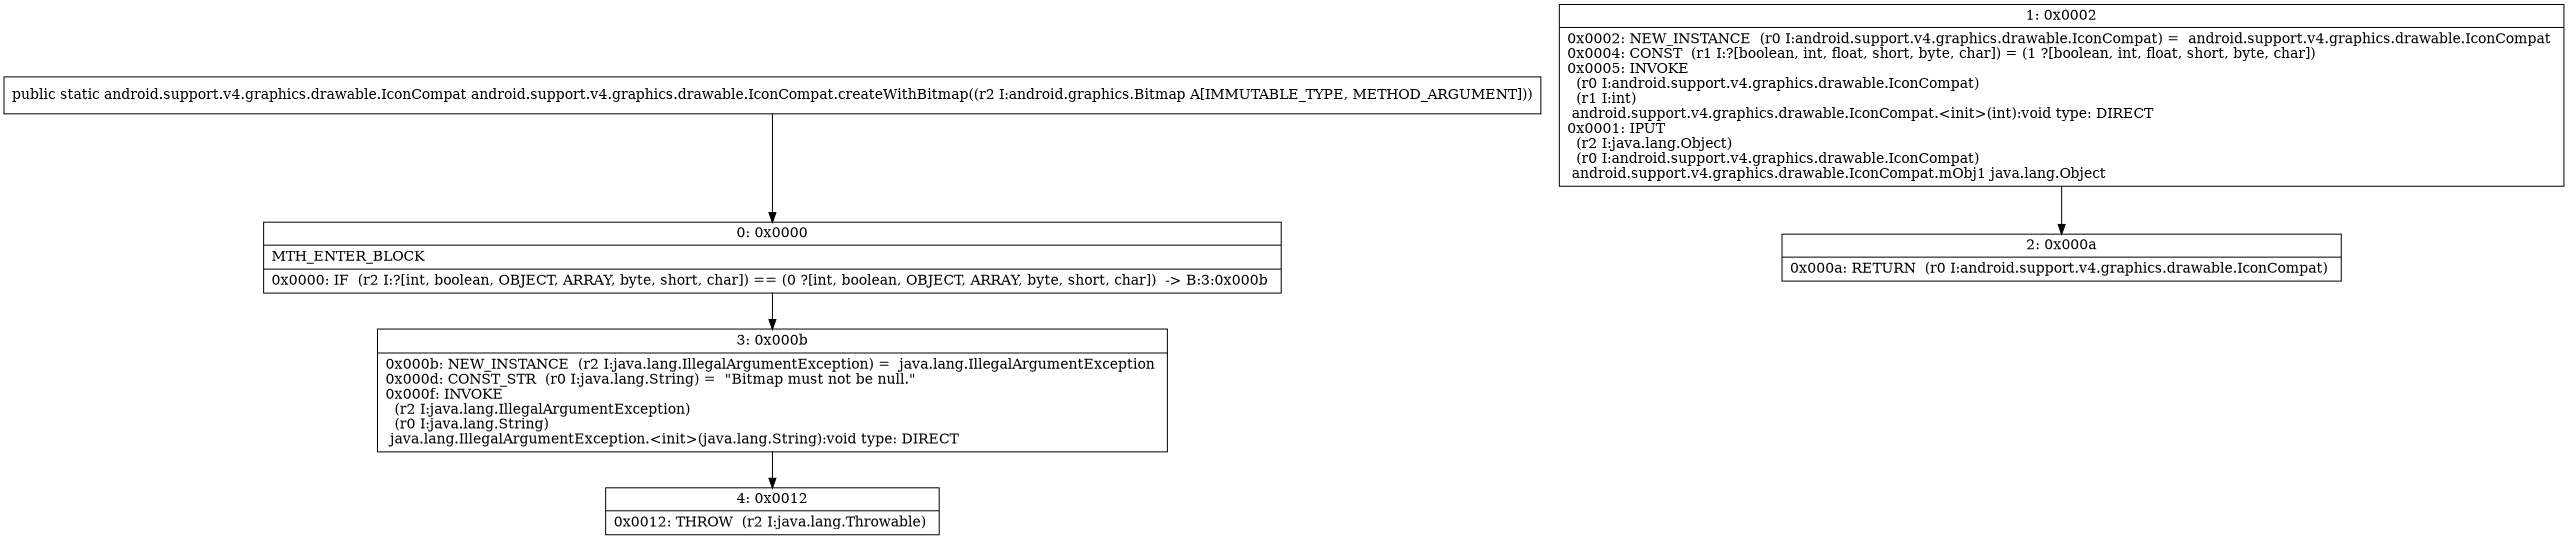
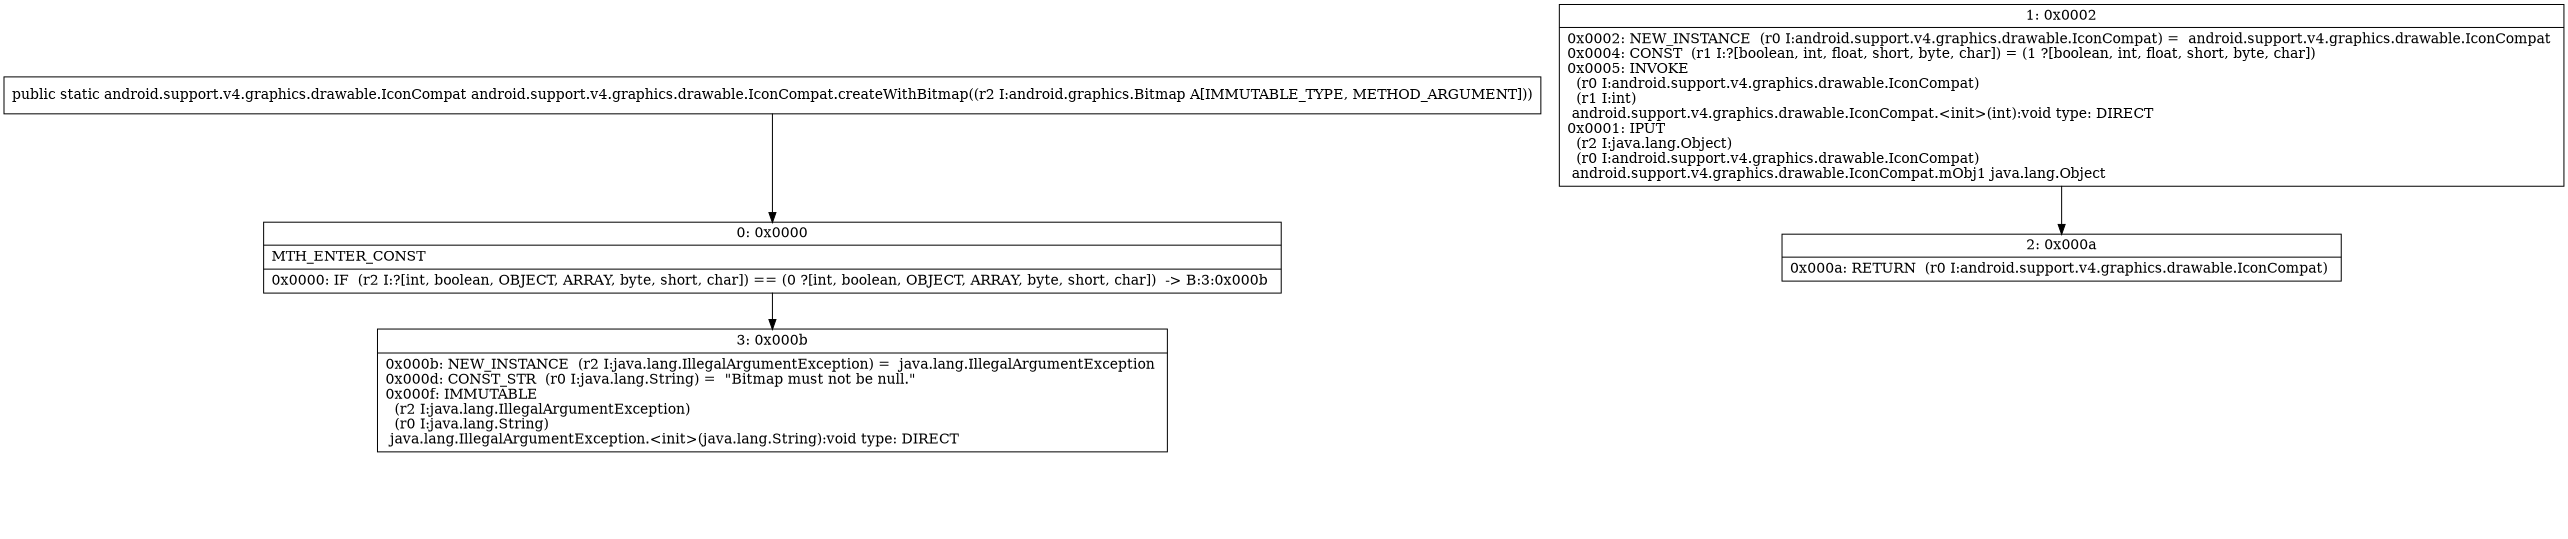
node "0: 0x0000": text "MTH_ENTER_BLOCK" -> "MTH_ENTER_CONST"
node "3: 0x000b": text "0x000f: INVOKE" -> "0x000f: IMMUTABLE"
node "4: 0x0012": removed
